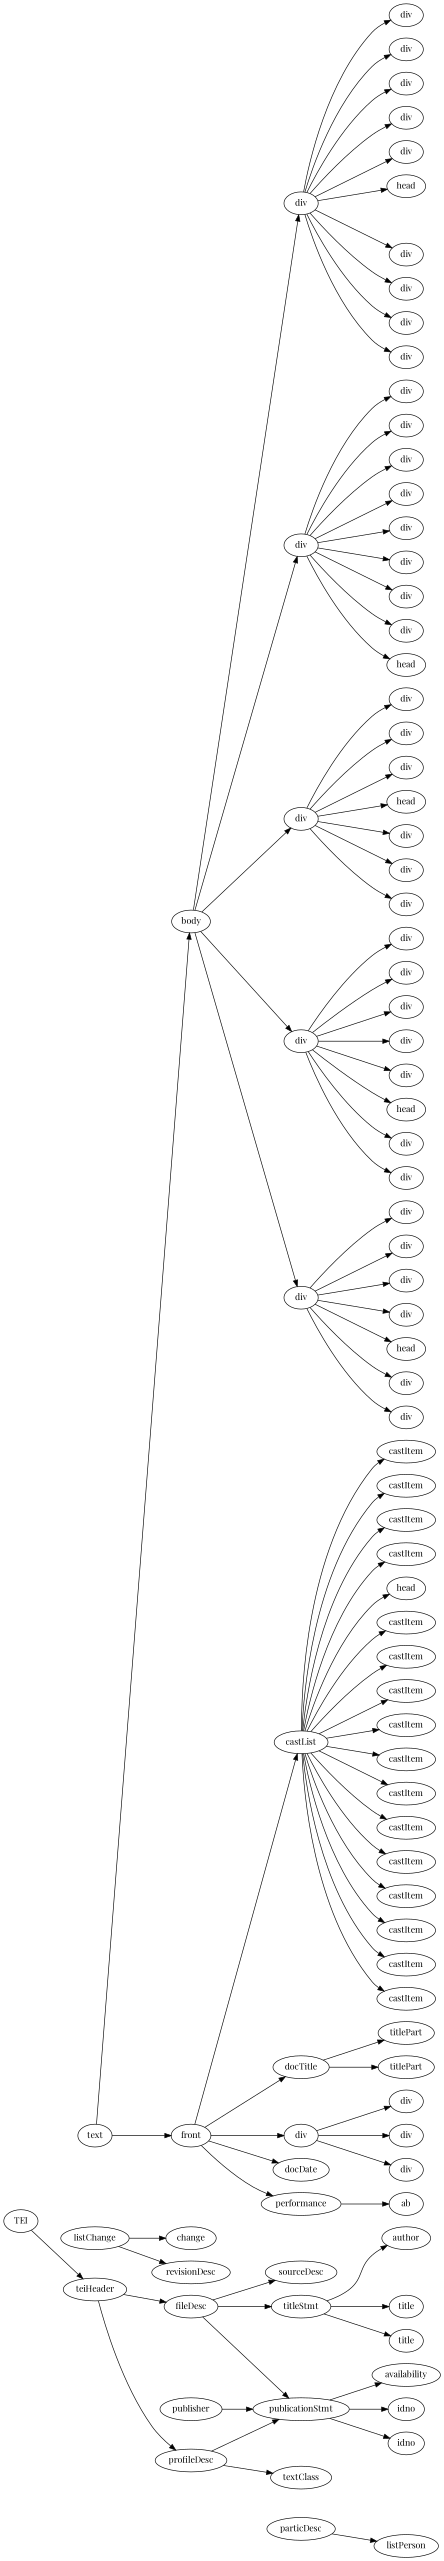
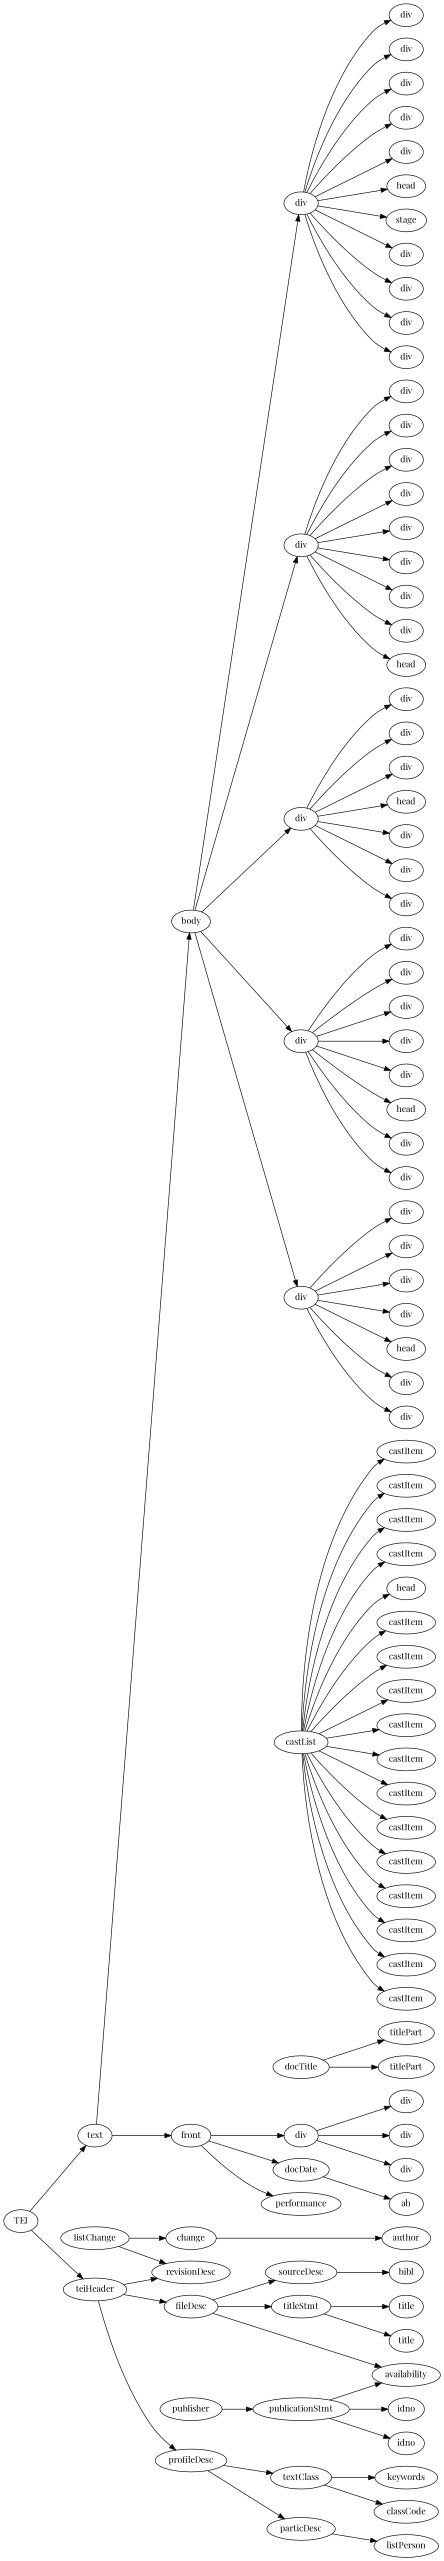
node "stage": added
edge "front" -> "castList": removed
edge "front" -> "docTitle": removed
edge "TEI" -> "text": added
edge "performance" -> "ab": now "docDate" -> "ab"
node "bibl": added
edge "titleStmt" -> "author": now "change" -> "author"
edge "teiHeader" -> "revisionDesc": added
edge "fileDesc" -> "publicationStmt": now "fileDesc" -> "availability"
edge "profileDesc" -> "publicationStmt": now "profileDesc" -> "particDesc"
node "keywords": added
node "classCode": added
